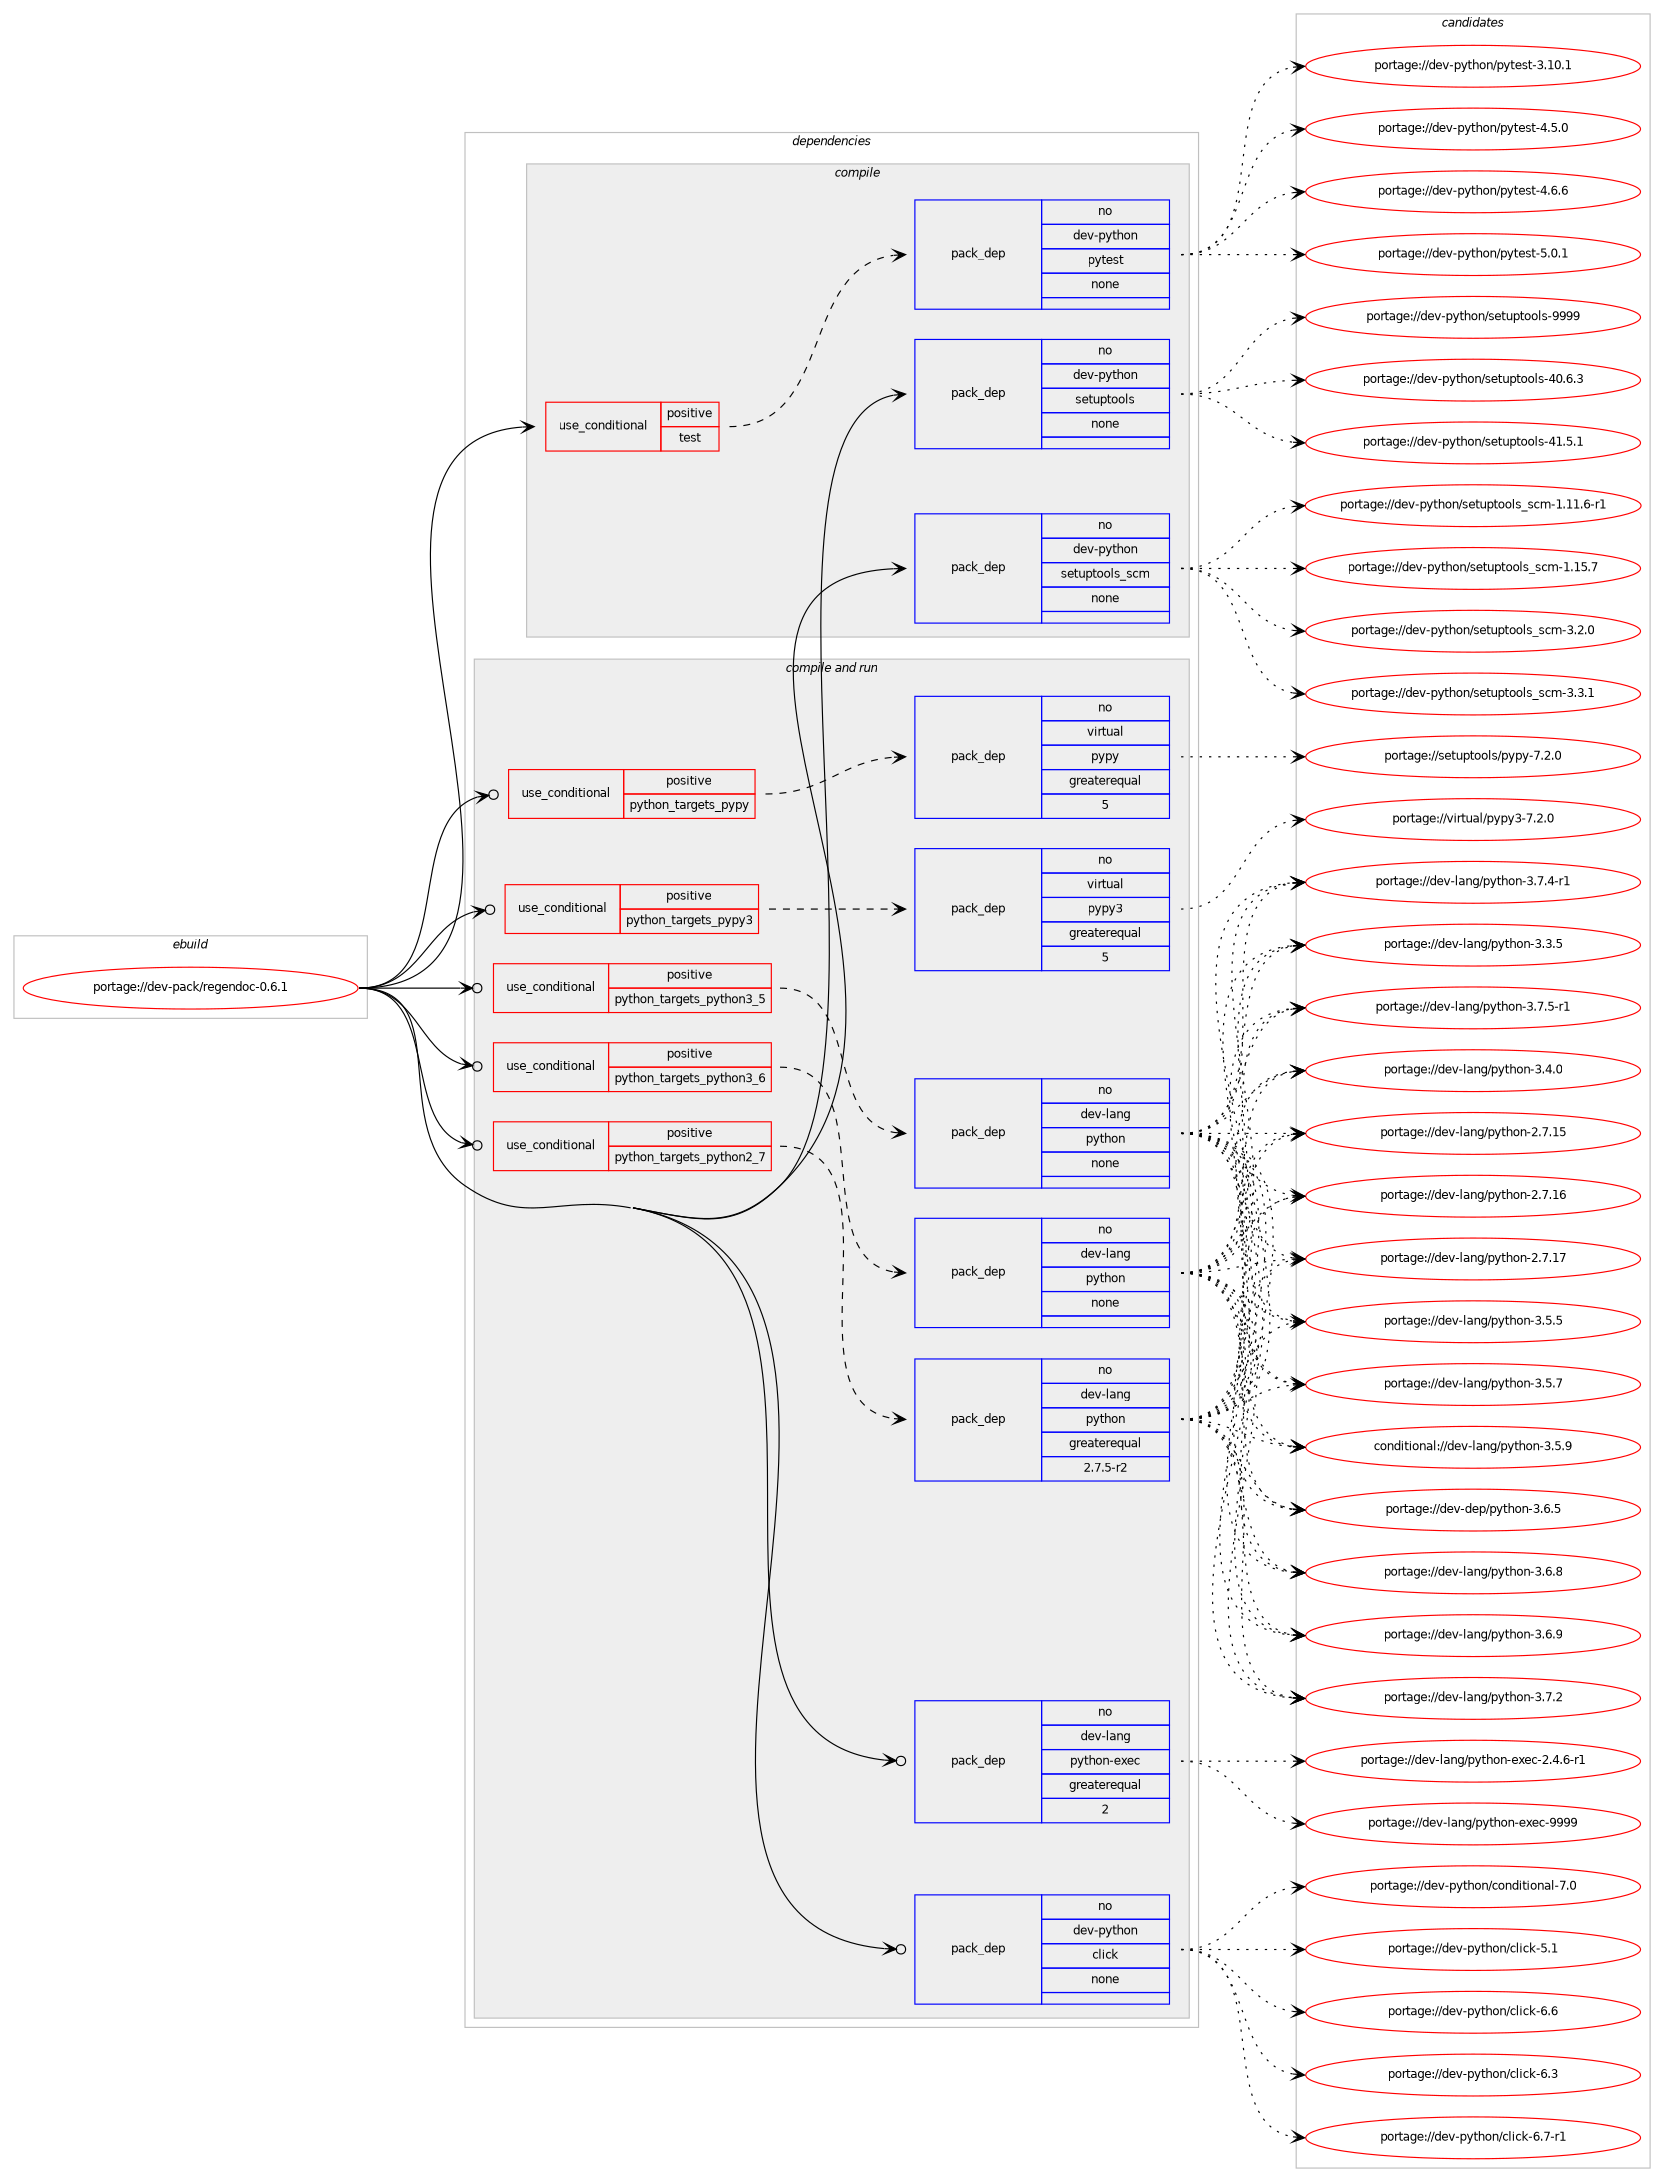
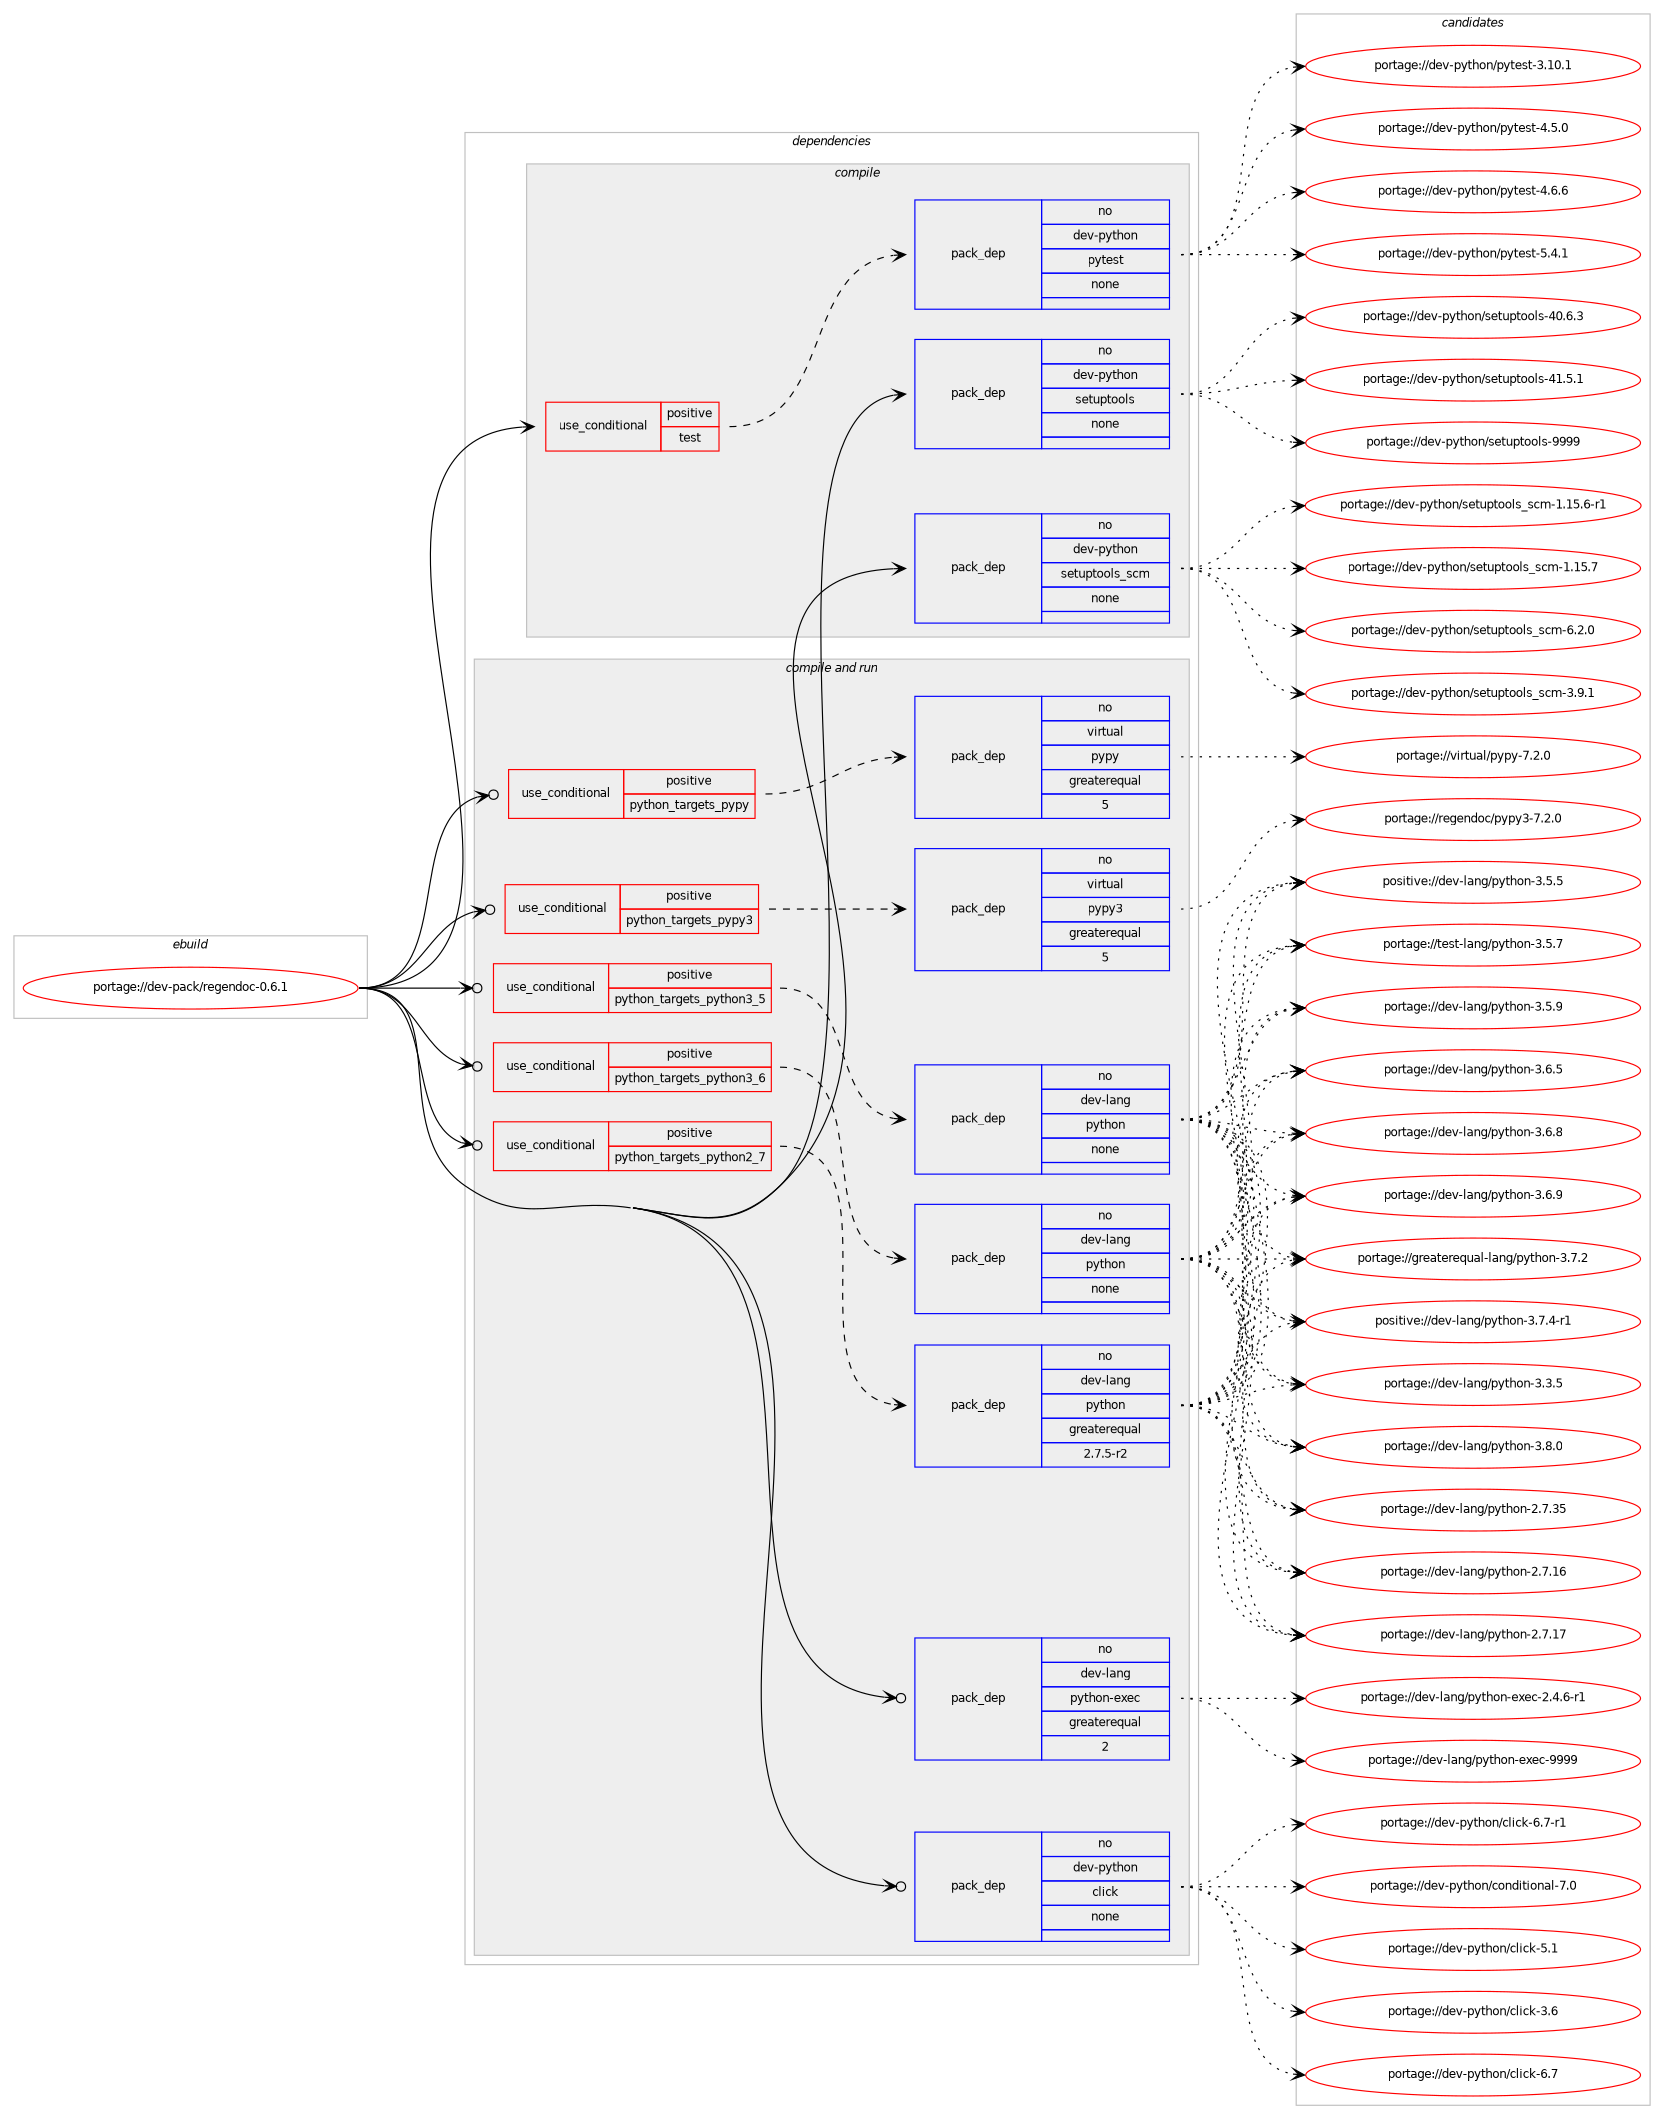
node "portage://dev-python/pytest-5.0.1": label "portage://dev-python/pytest-5.0.1" -> "portage://dev-python/pytest-5.4.1"
node "portage://dev-python/setuptools_scm-1.11.6-r1": label "portage://dev-python/setuptools_scm-1.11.6-r1" -> "portage://dev-python/setuptools_scm-1.15.6-r1"
node "portage://dev-python/setuptools_scm-3.2.0": label "portage://dev-python/setuptools_scm-3.2.0" -> "portage://dev-python/setuptools_scm-6.2.0"
node "portage://dev-python/setuptools_scm-3.3.1": label "portage://dev-python/setuptools_scm-3.3.1" -> "portage://dev-python/setuptools_scm-3.9.1"
node "portage://setuptools/pypy-7.2.0": label "portage://setuptools/pypy-7.2.0" -> "portage://virtual/pypy-7.2.0"
node "portage://virtual/pypy3-7.2.0": label "portage://virtual/pypy3-7.2.0" -> "portage://regendoc/pypy3-7.2.0"
node "portage://dev-lang/python-3.7.4-r1": label "portage://dev-lang/python-3.7.4-r1" -> "positive://dev-lang/python-3.7.4-r1"
node "portage://dev-lang/python-3.7.5-r1": removed
node "portage://dev-lang/python-3.4.0": label "portage://dev-lang/python-3.4.0" -> "portage://dev-lang/python-3.8.0"
node "portage://dev-lang/python-2.7.15": label "portage://dev-lang/python-2.7.15" -> "portage://dev-lang/python-2.7.35"
node "portage://dev-lang/python-3.5.5": label "portage://dev-lang/python-3.5.5" -> "positive://dev-lang/python-3.5.5"
node "portage://dev-lang/python-3.5.7": label "portage://dev-lang/python-3.5.7" -> "portage://test-lang/python-3.5.7"
node "conditional://dev-lang/python-3.5.9": label "conditional://dev-lang/python-3.5.9" -> "portage://dev-lang/python-3.5.9"
node "portage://dev-dep/python-3.6.5": label "portage://dev-dep/python-3.6.5" -> "portage://dev-lang/python-3.6.5"
node "portage://dev-lang/python-3.7.2": label "portage://dev-lang/python-3.7.2" -> "portage://greaterequal-lang/python-3.7.2"
node "portage://dev-python/click-6.6": label "portage://dev-python/click-6.6" -> "portage://dev-python/click-3.6"
node "portage://dev-python/click-6.3": label "portage://dev-python/click-6.3" -> "portage://dev-python/click-6.7"
